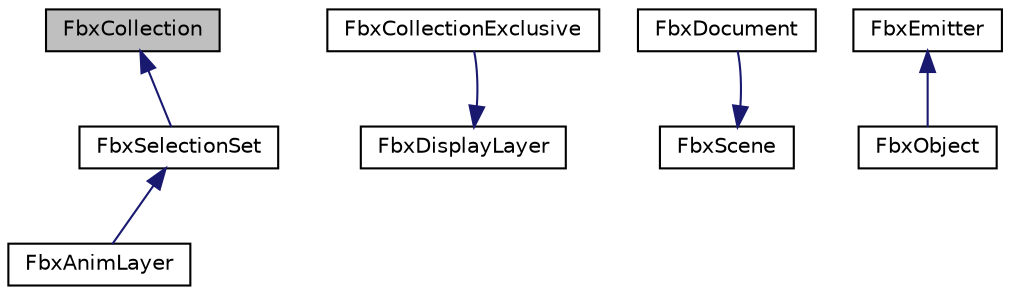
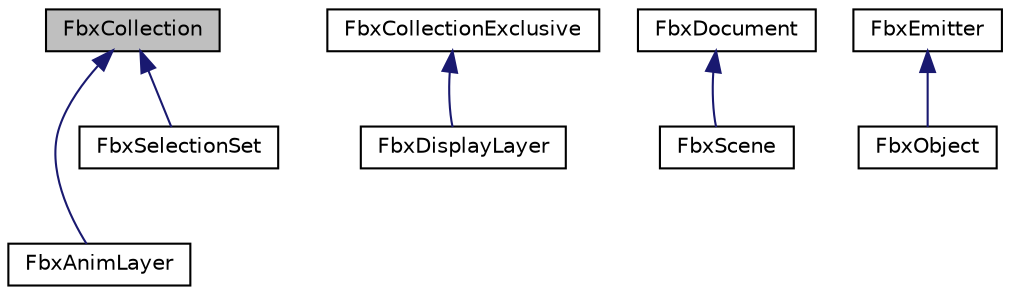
edge "FbxCollectionExclusive" -> "FbxDisplayLayer": reversed
edge "FbxDocument" -> "FbxScene": reversed
edge "FbxAnimLayer" -> "FbxSelectionSet": now "FbxAnimLayer" -> "FbxCollection"
